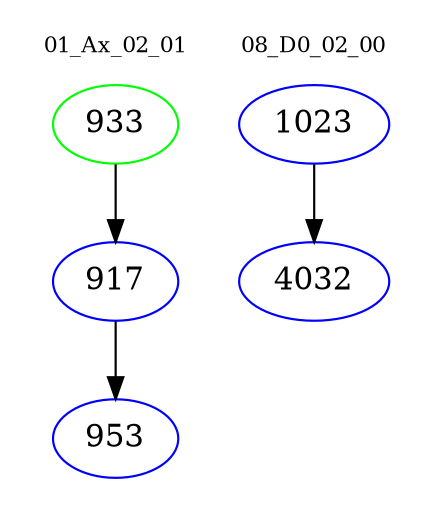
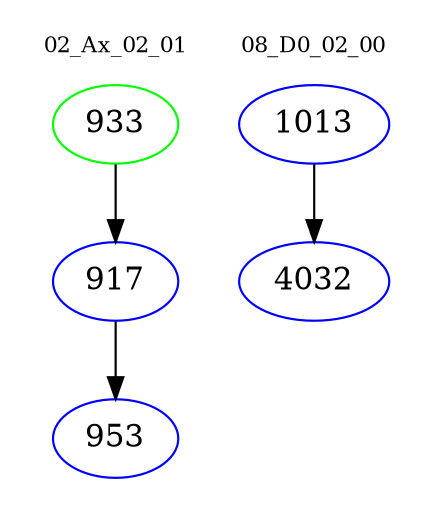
cluster "01_Ax_02_01": label "01_Ax_02_01" -> "02_Ax_02_01"
node "1023": label "1023" -> "1013"
